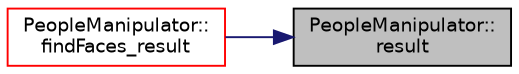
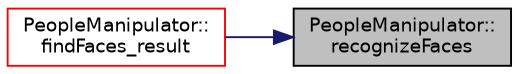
node "PeopleManipulator:: result": label "PeopleManipulator:: result" -> "PeopleManipulator:: recognizeFaces"
